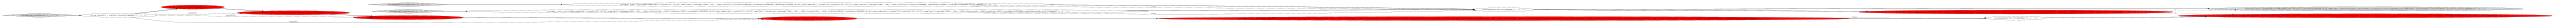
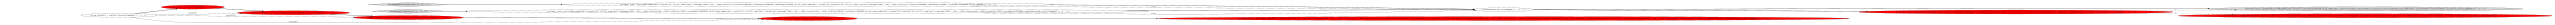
node "instrumentedClientAndServer['0', '1', '0']": removed
node "processDependencies(trace)@@@9@@@['0', '1', '0']": removed
